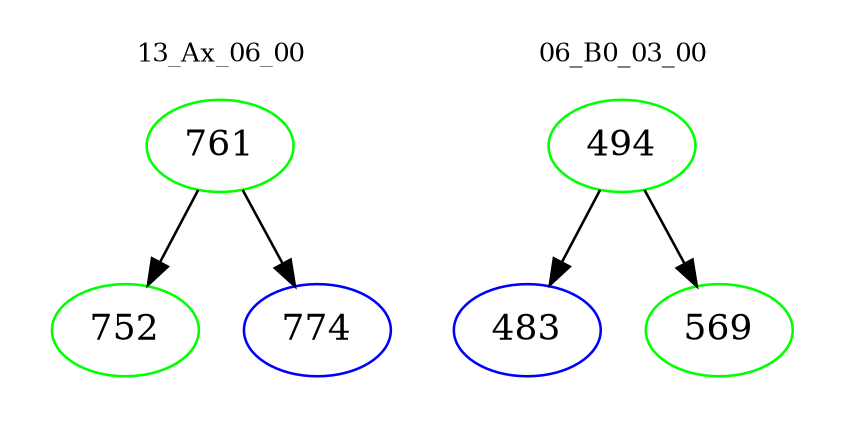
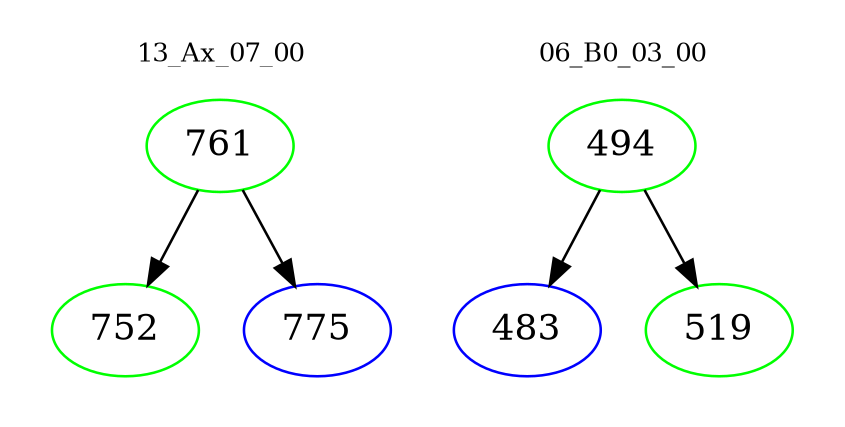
cluster "13_Ax_06_00": label "13_Ax_06_00" -> "13_Ax_07_00"
node "774": label "774" -> "775"
node "569": label "569" -> "519"
